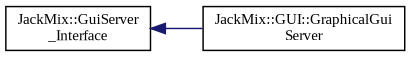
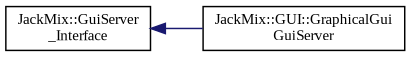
node "JackMix::GUI::GraphicalGui Server": label "JackMix::GUI::GraphicalGui Server" -> "JackMix::GUI::GraphicalGui GuiServer"
